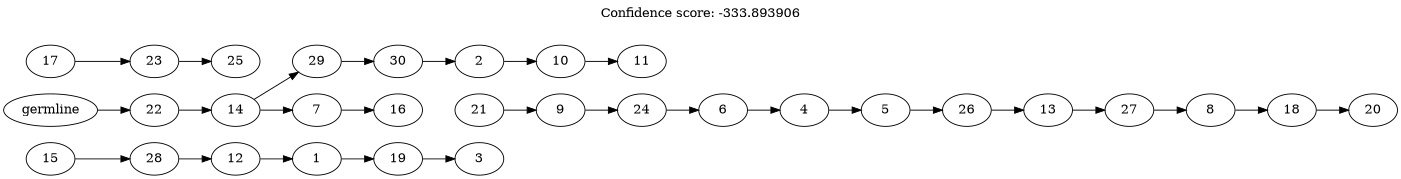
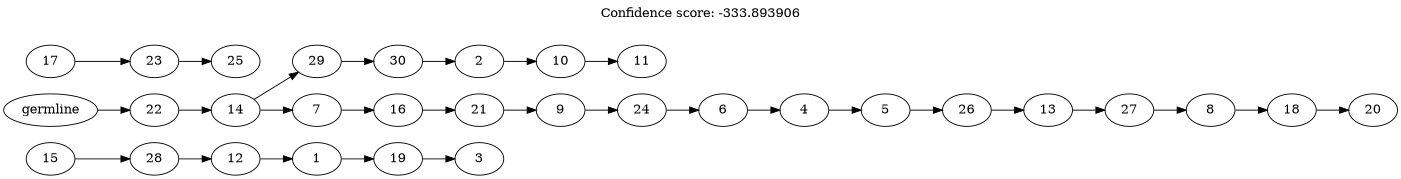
edge "16" -> "21": added
